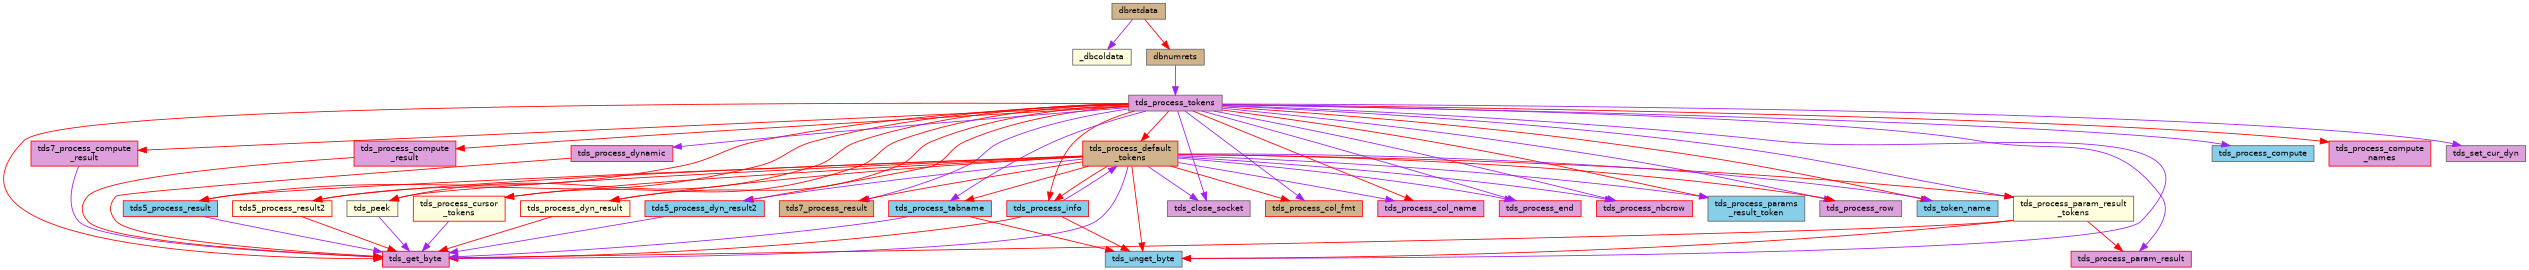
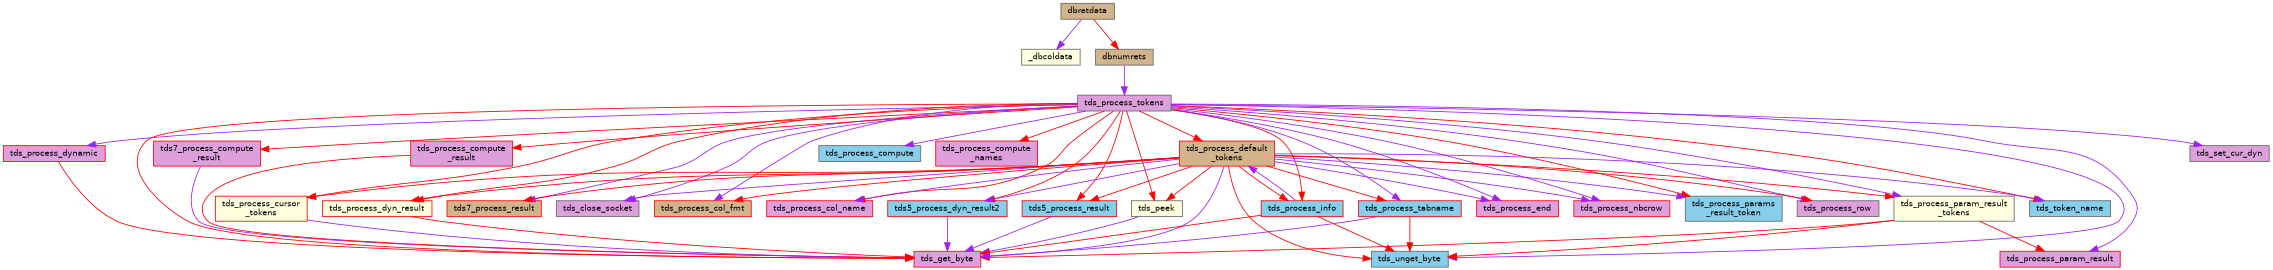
node "tds5_process_result2": removed
